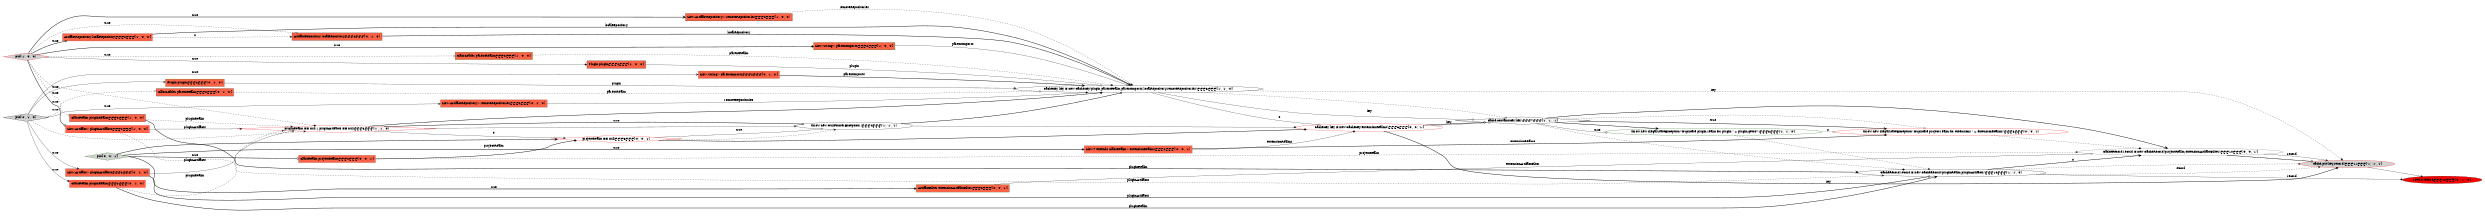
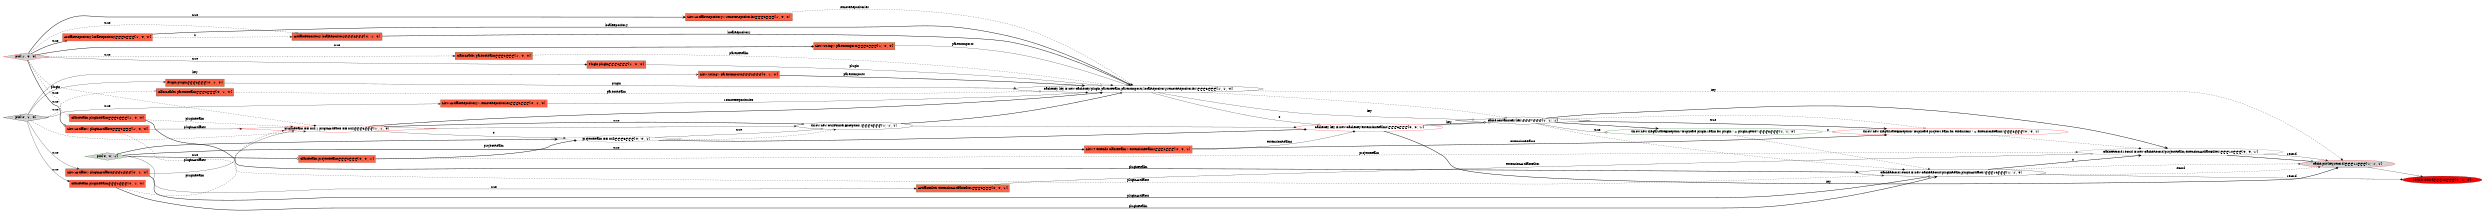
edge "put['1', '0', '0']" -> "ClassLoader parentRealm@@@2@@@['1', '0', '0']": arrowhead odot -> diamond
edge "put['0', '1', '0']" -> "List<String> parentImports@@@2@@@['0', '1', '0']": label "true" -> "key"
edge "put['0', '1', '0']" -> "Plugin plugin@@@2@@@['0', '1', '0']": label "true" -> "plugin"
node "projectRealm == null@@@3@@@['0', '0', '1']": color red -> gray40
edge "put['0', '0', '1']" -> "ArtifactFilter extensionArtifactFilter@@@2@@@['0', '0', '1']": style bold -> solid
